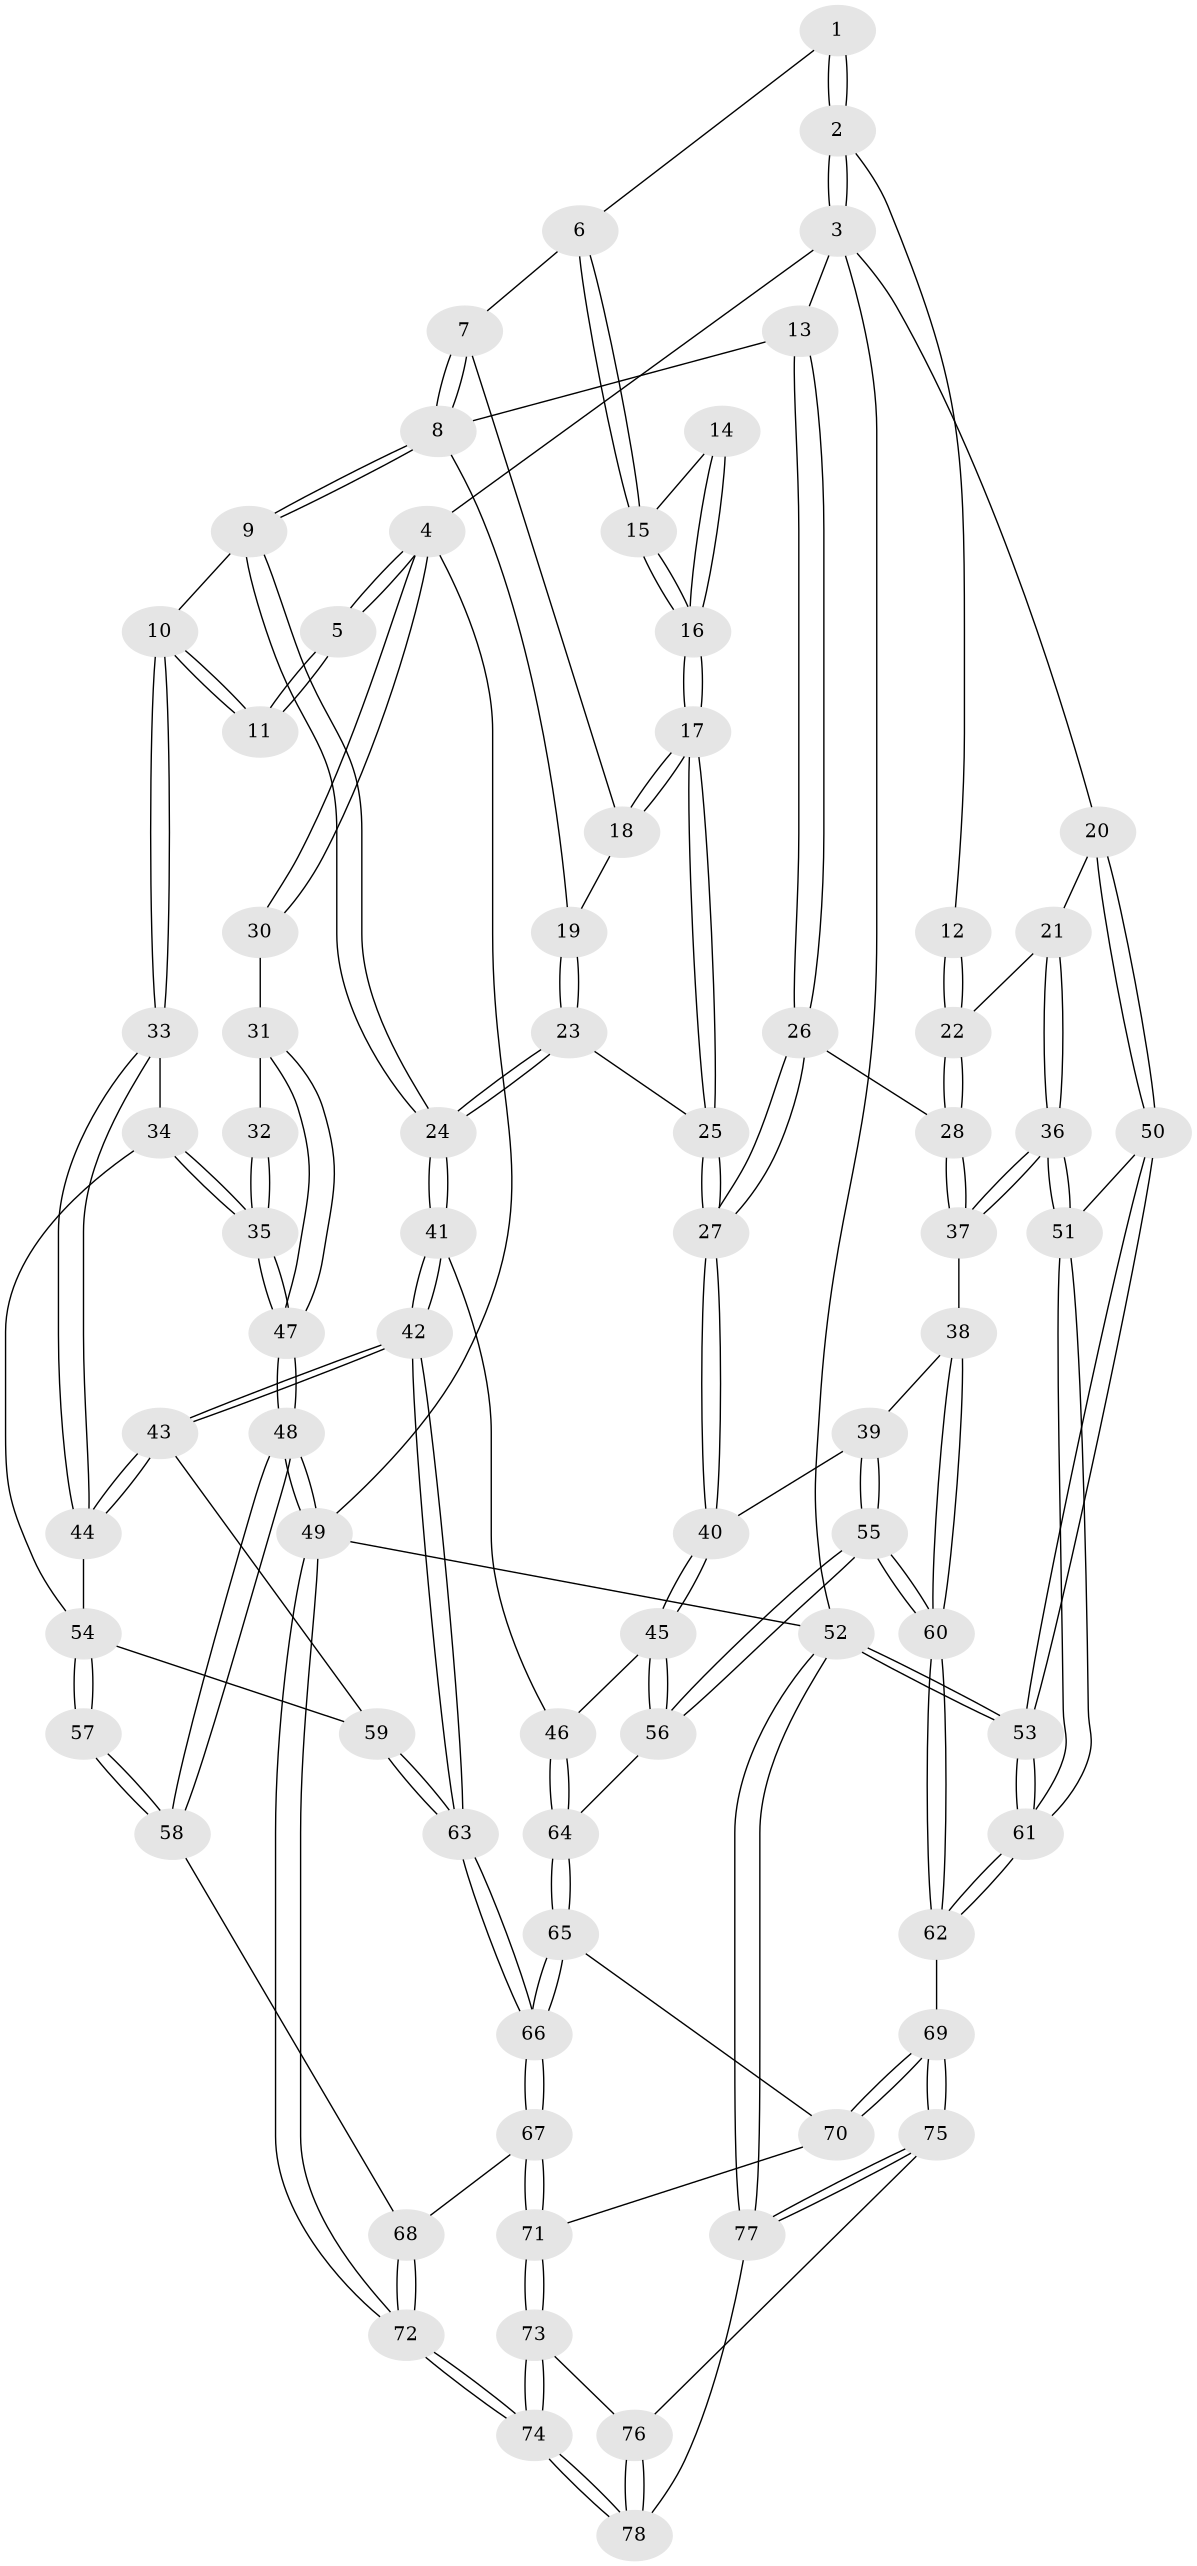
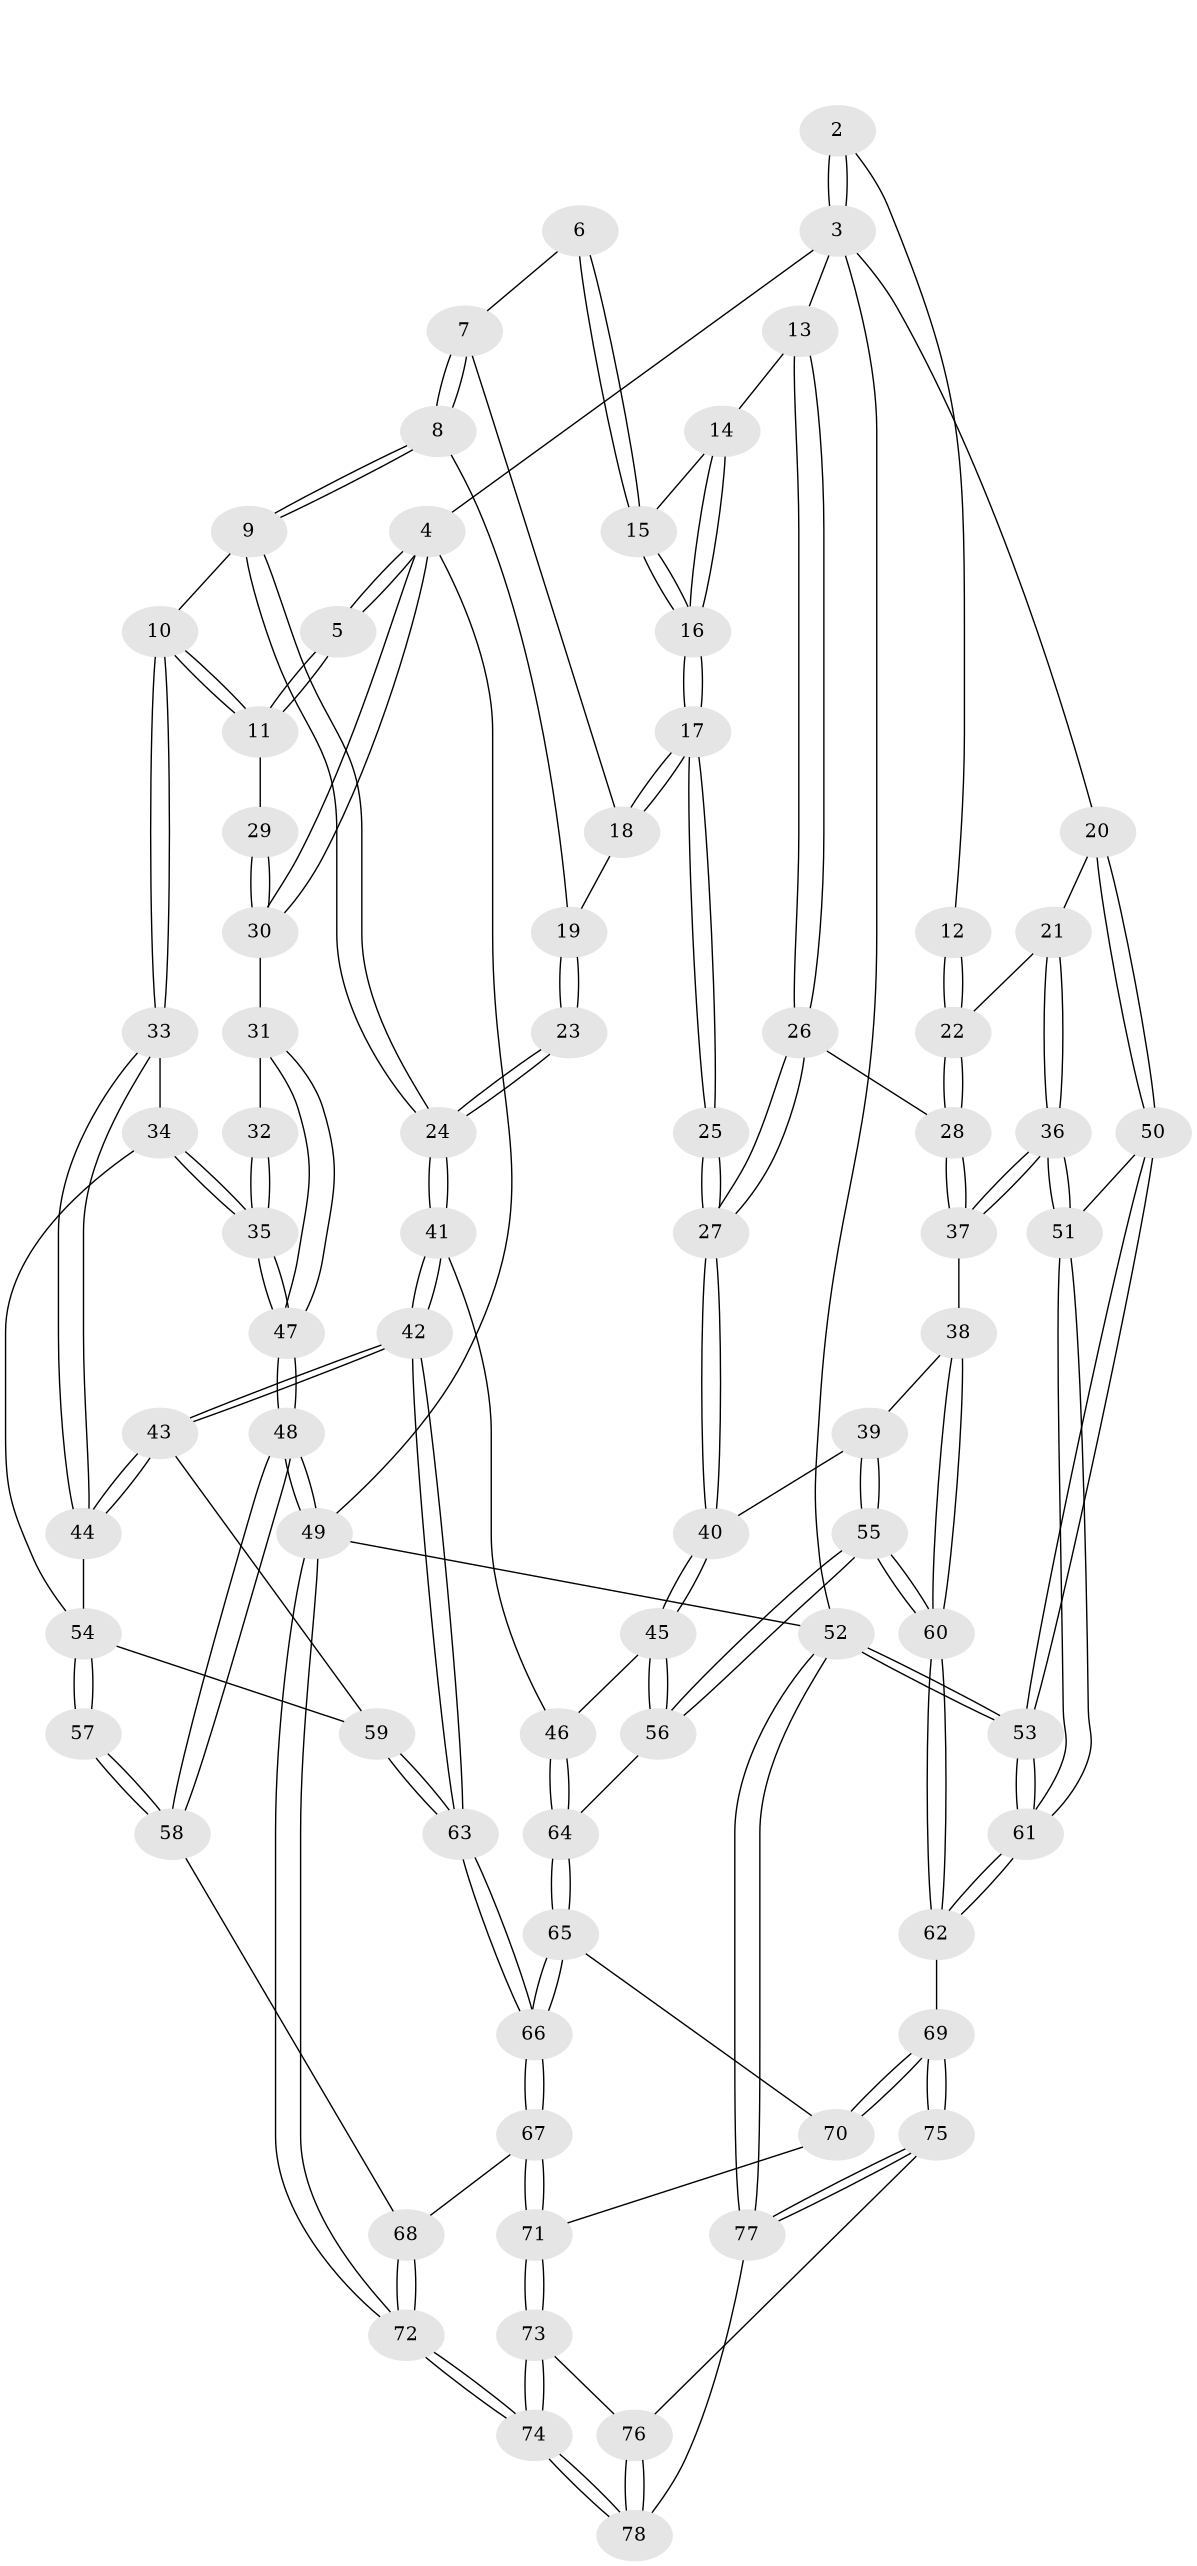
node "1": removed
edge "13" -- "8": now "13" -- "14"
node "29": added
edge "23" -- "25": removed
